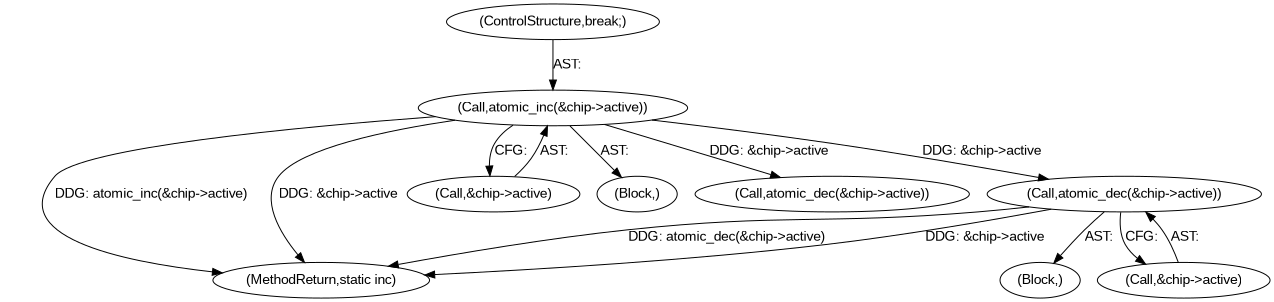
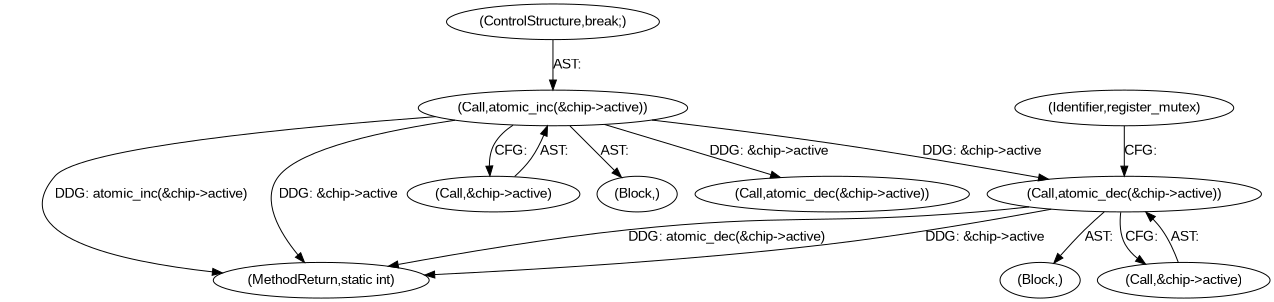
node "(Identifier,register_mutex)": added
node "(MethodReturn,static inc)": label "(MethodReturn,static inc)" -> "(MethodReturn,static int)"
